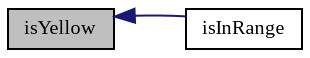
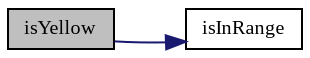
edge "isInRange" -> "isYellow": reversed
